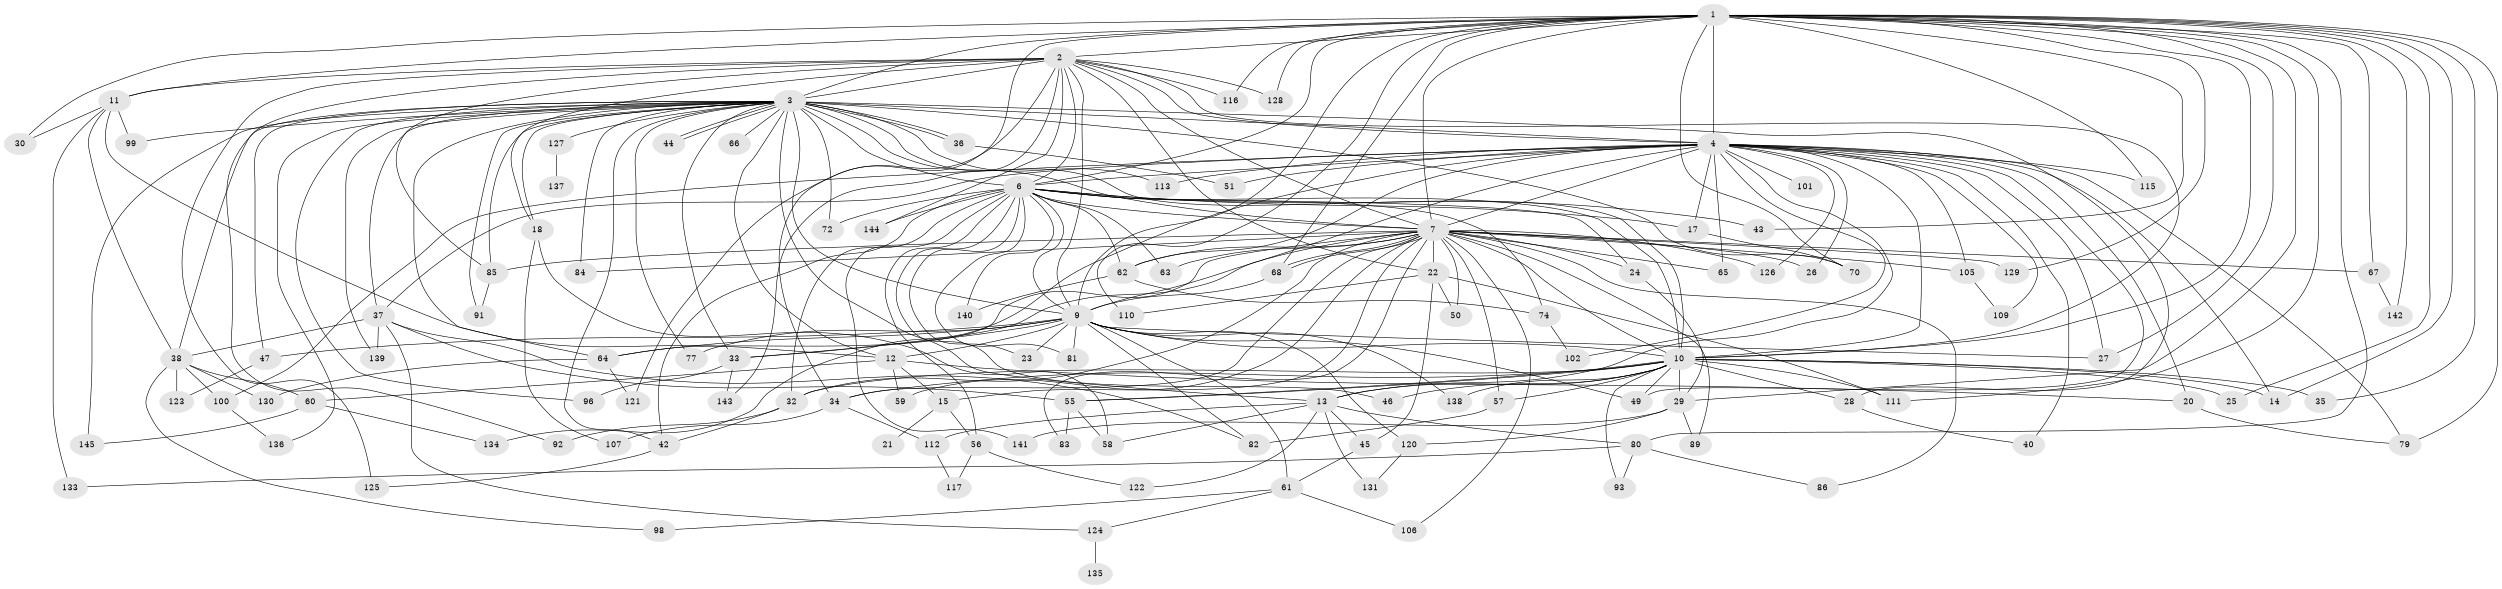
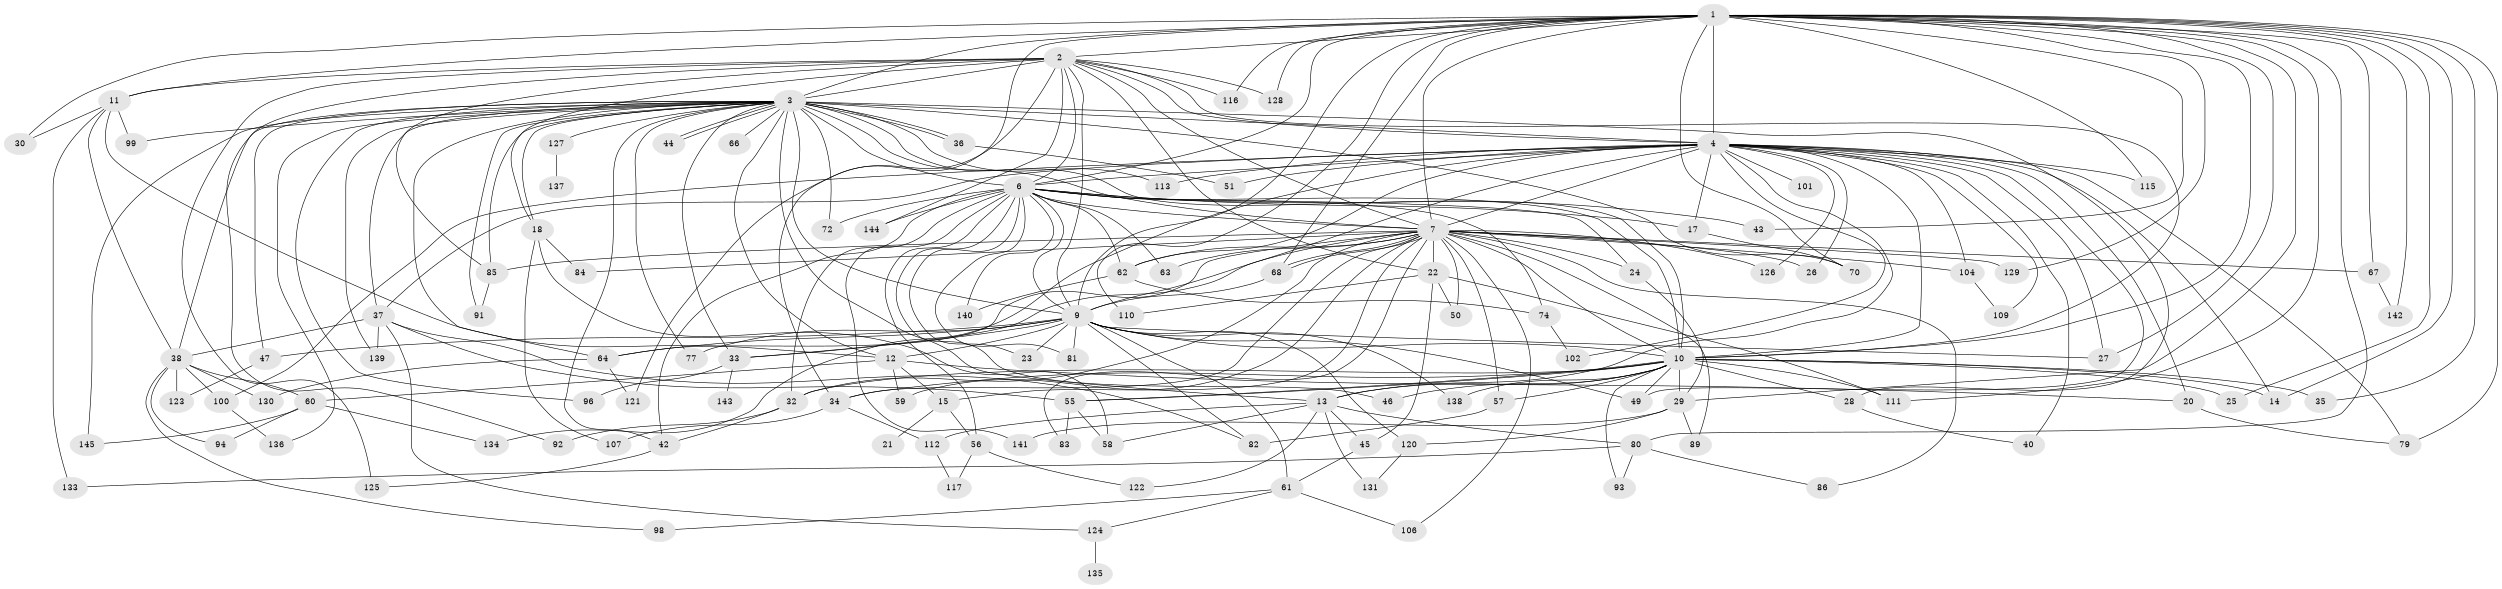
edge "3" -- "84": now "18" -- "84"
edge "2" -- "143": removed
node "65": removed
node "105": label "105" -> "104"
node "94": added
